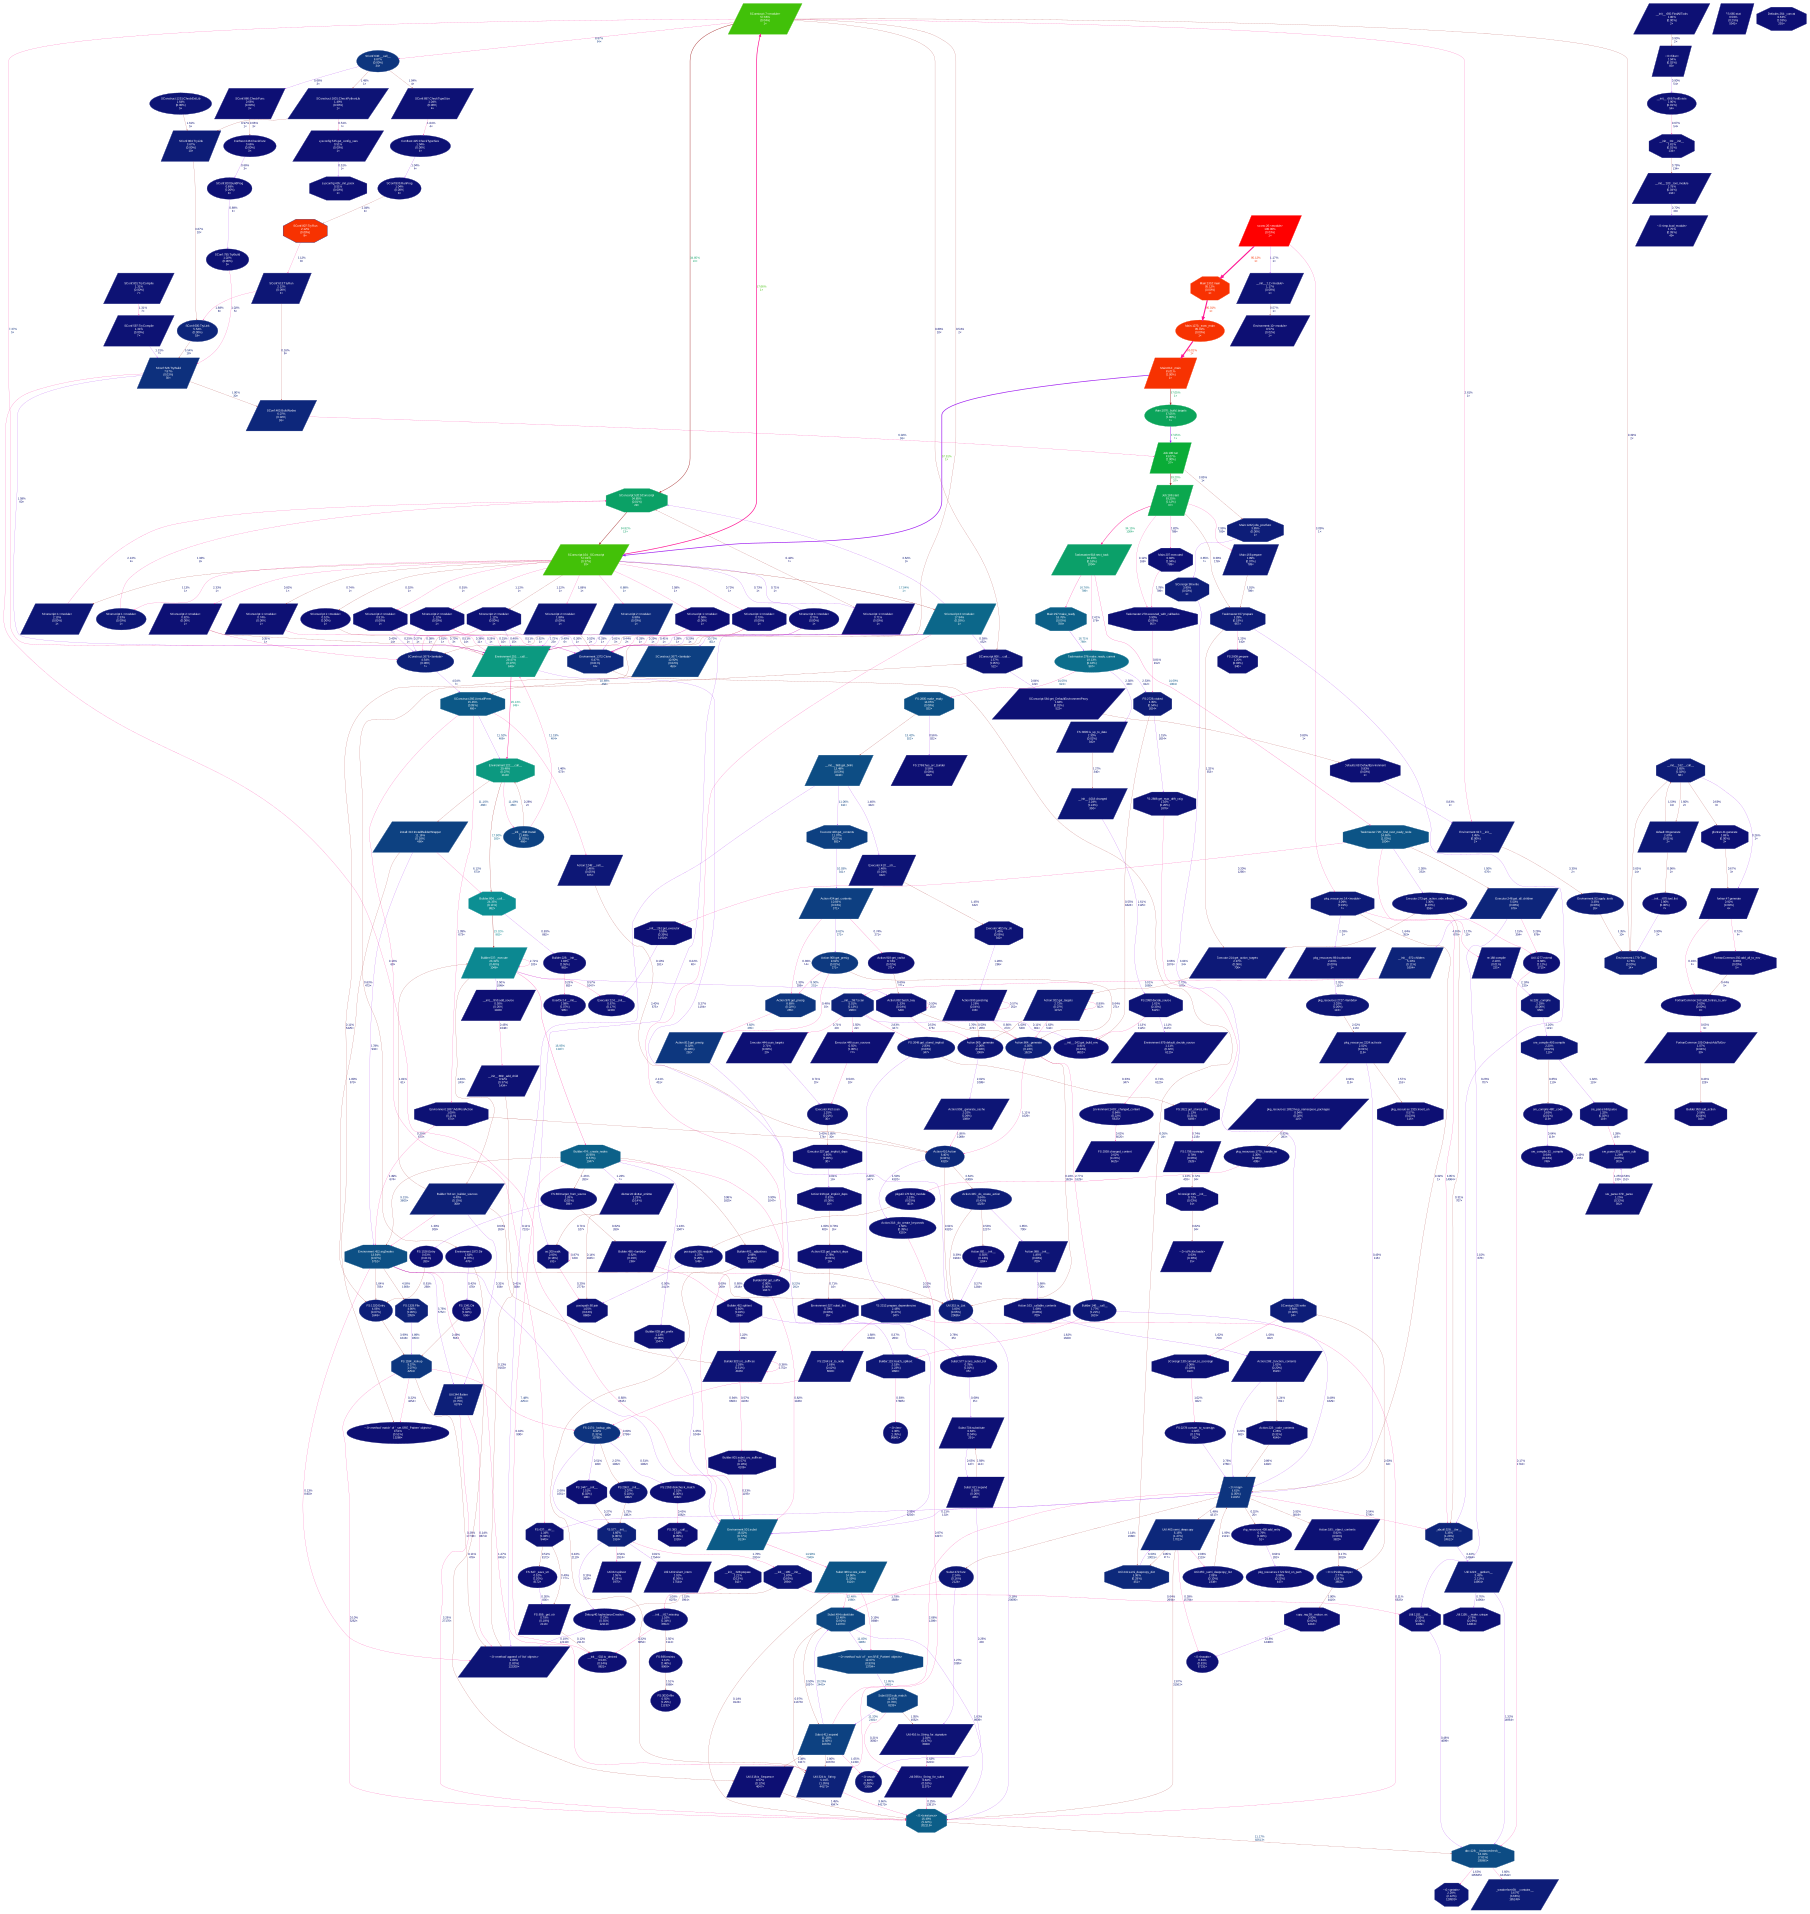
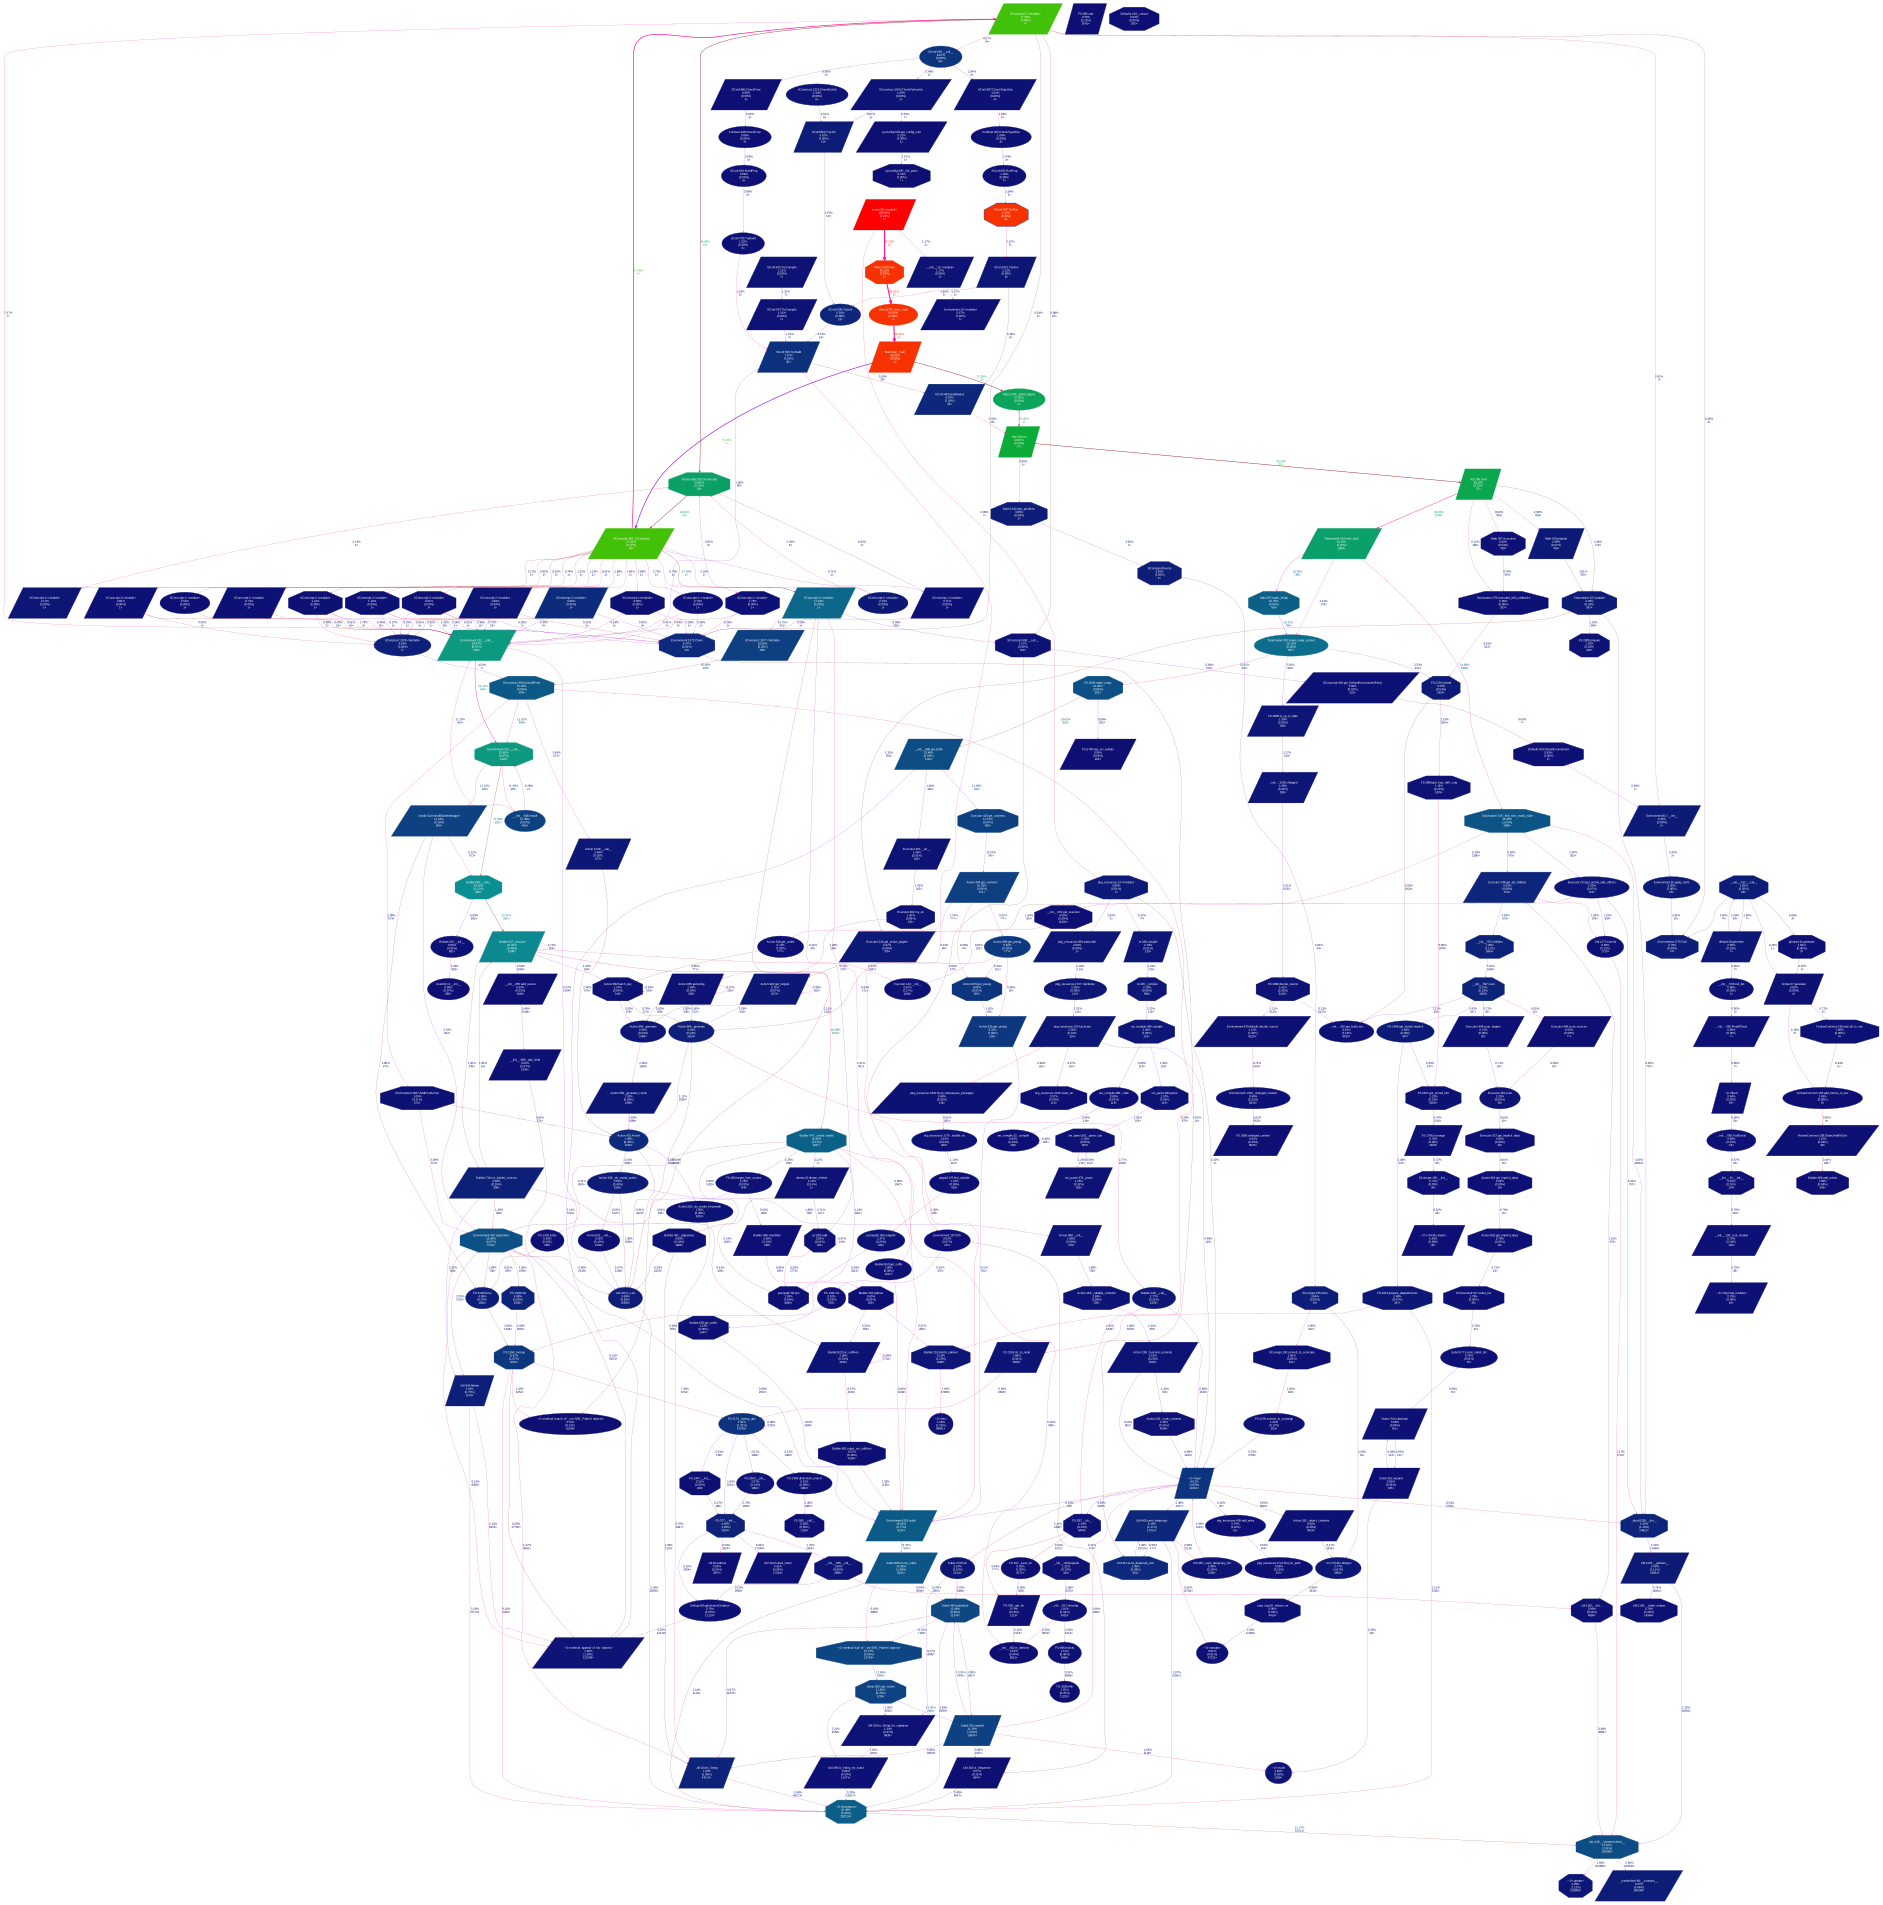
edge "__init__:670:tool_list 0.96% (0.00%) 2×" -> "Environment:1779:Tool 3.76% (0.00%) 14×": now "__init__:670:tool_list 0.96% (0.00%) 2×" -> "__init__:665:FindAllTools 0.90% (0.00%) 2×"
node "__init__:972:children 5.20% (0.11%) 1694×": shape parallelogram -> octagon
